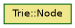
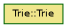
node "Trie::Node": label "Trie::Node" -> "Trie::Trie"
